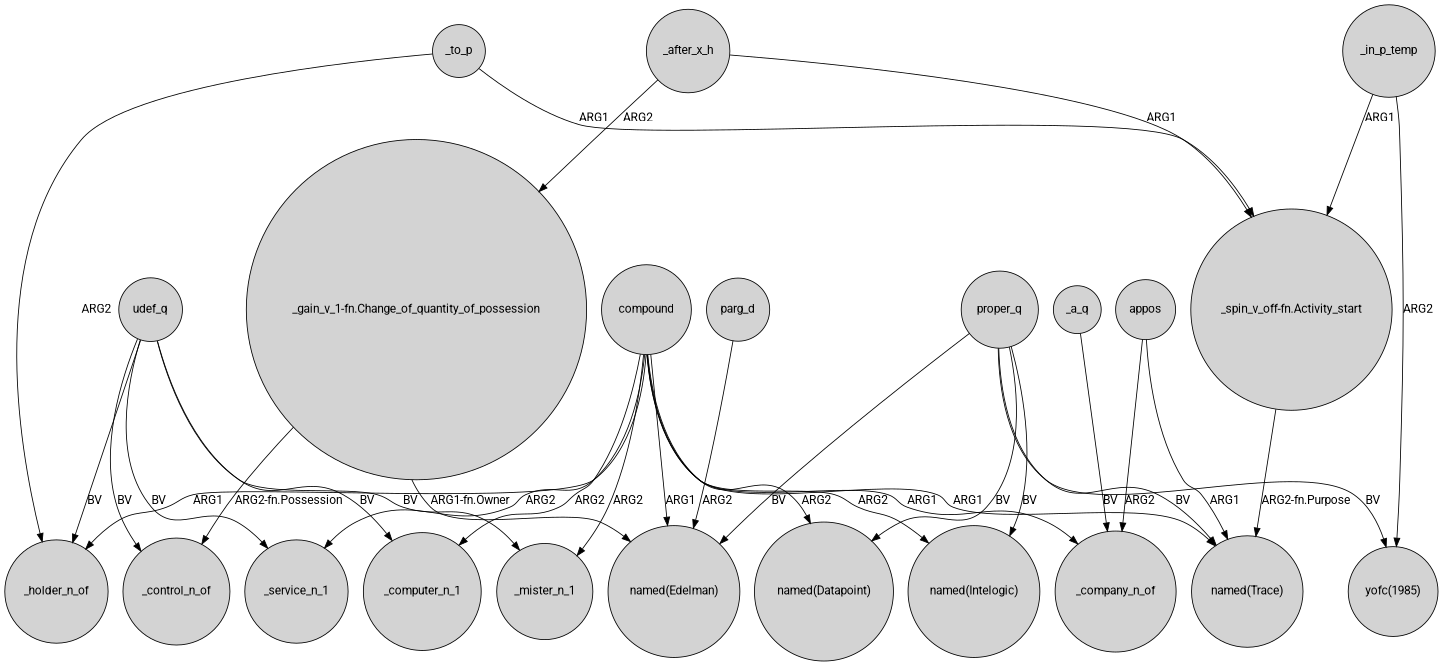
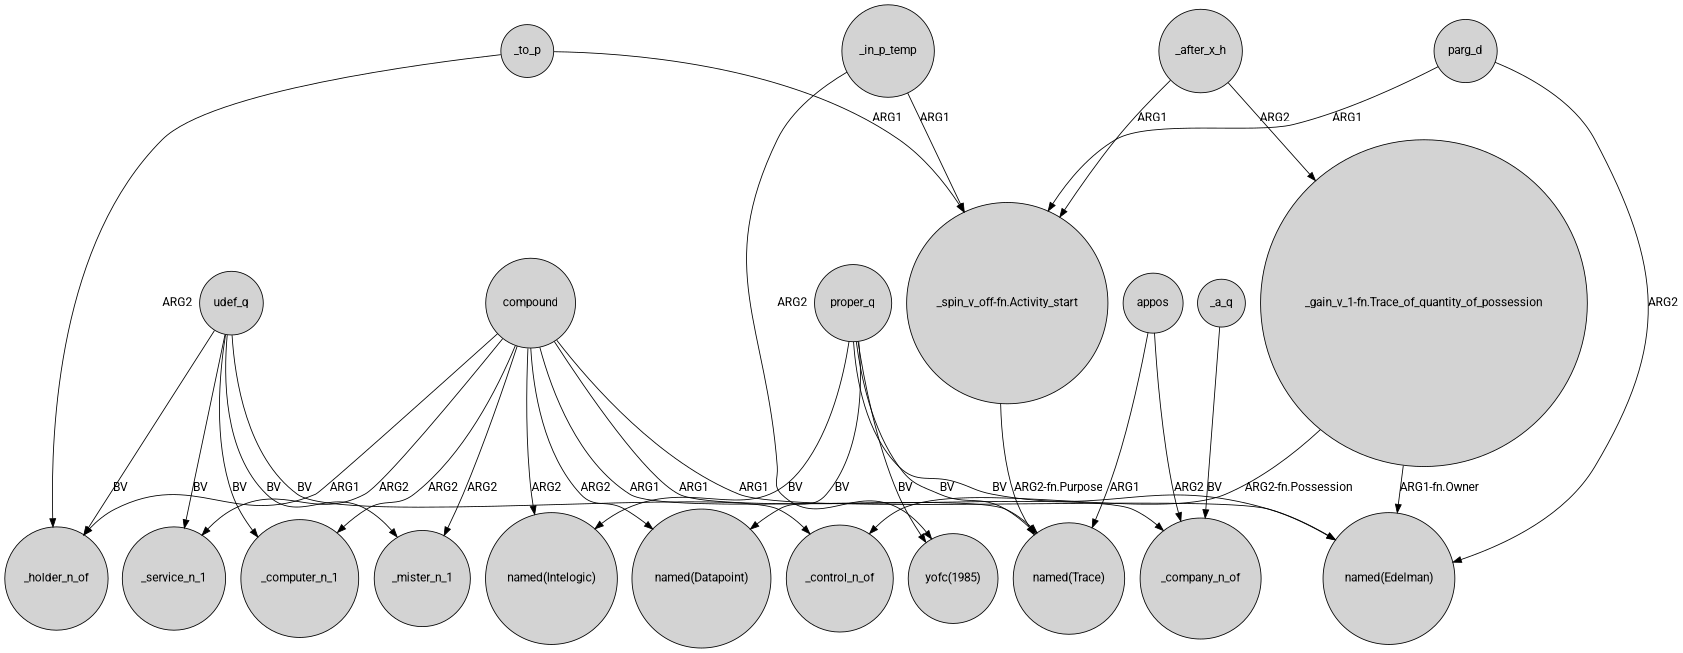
edge "parg_d" -> "_spin_v_off-fn.Activity_start": added, label "ARG1"
node "_gain_v_1-fn.Change_of_quantity_of_possession": label "_gain_v_1-fn.Change_of_quantity_of_possession" -> "_gain_v_1-fn.Trace_of_quantity_of_possession"
